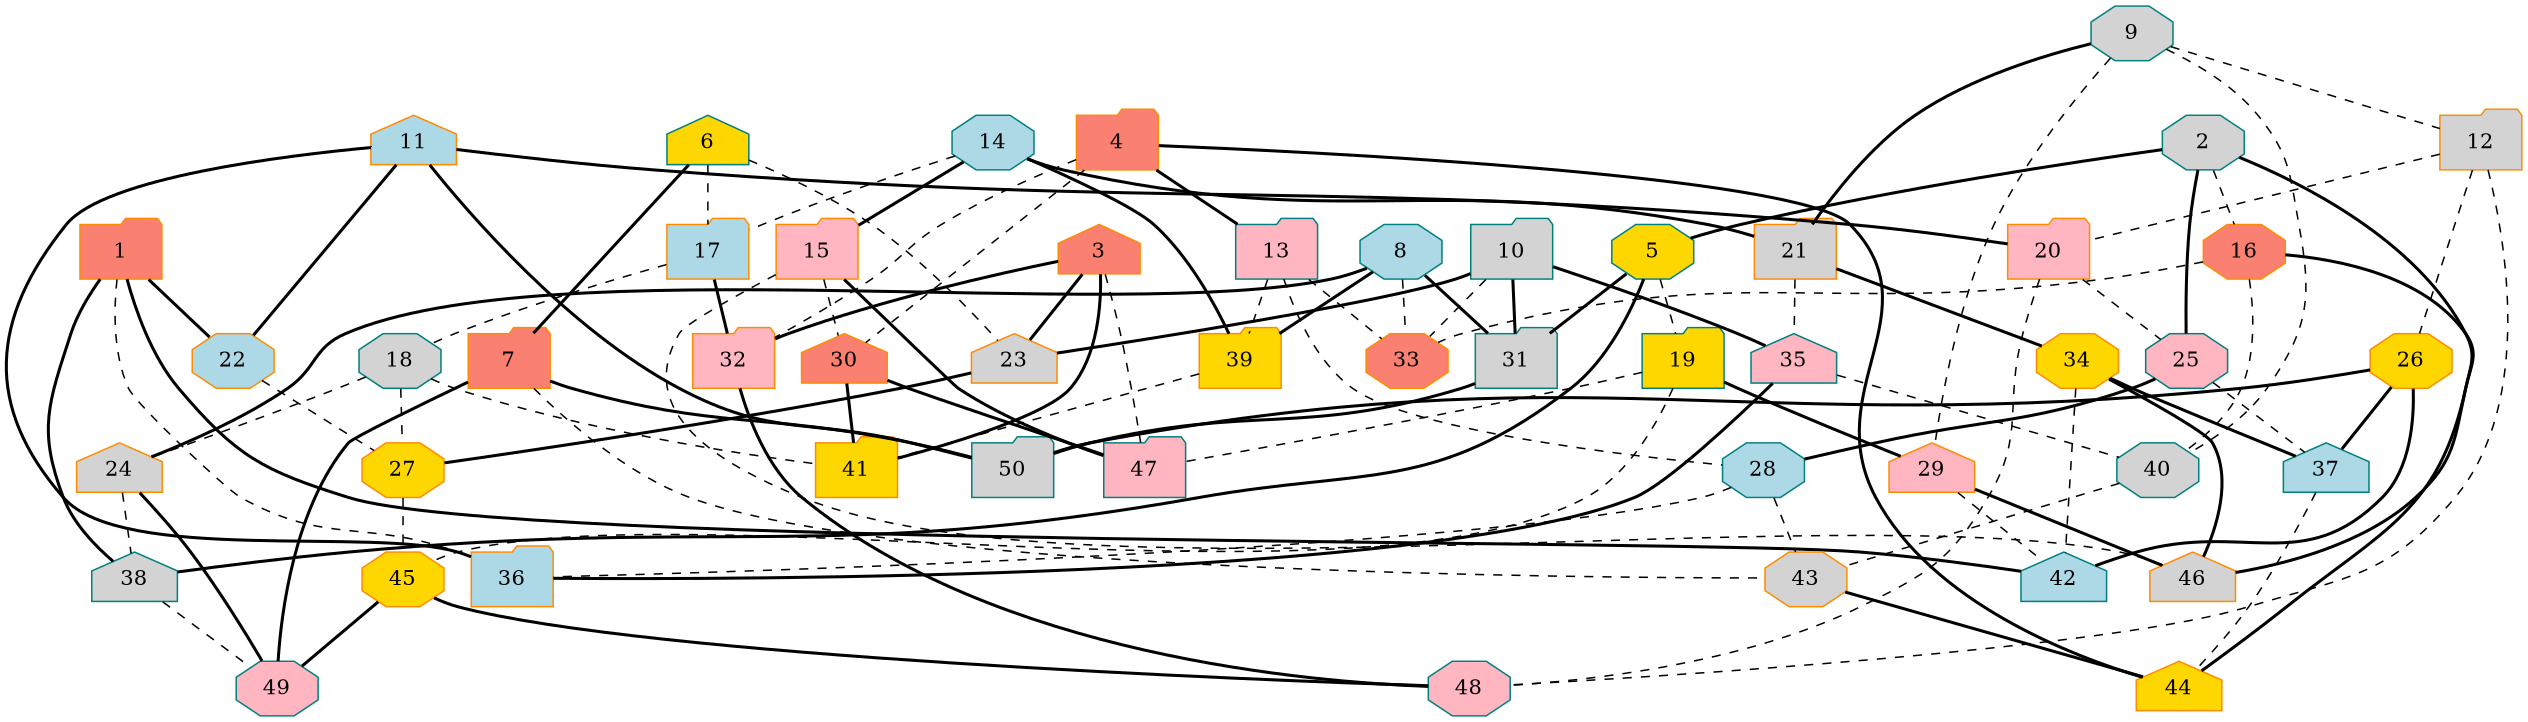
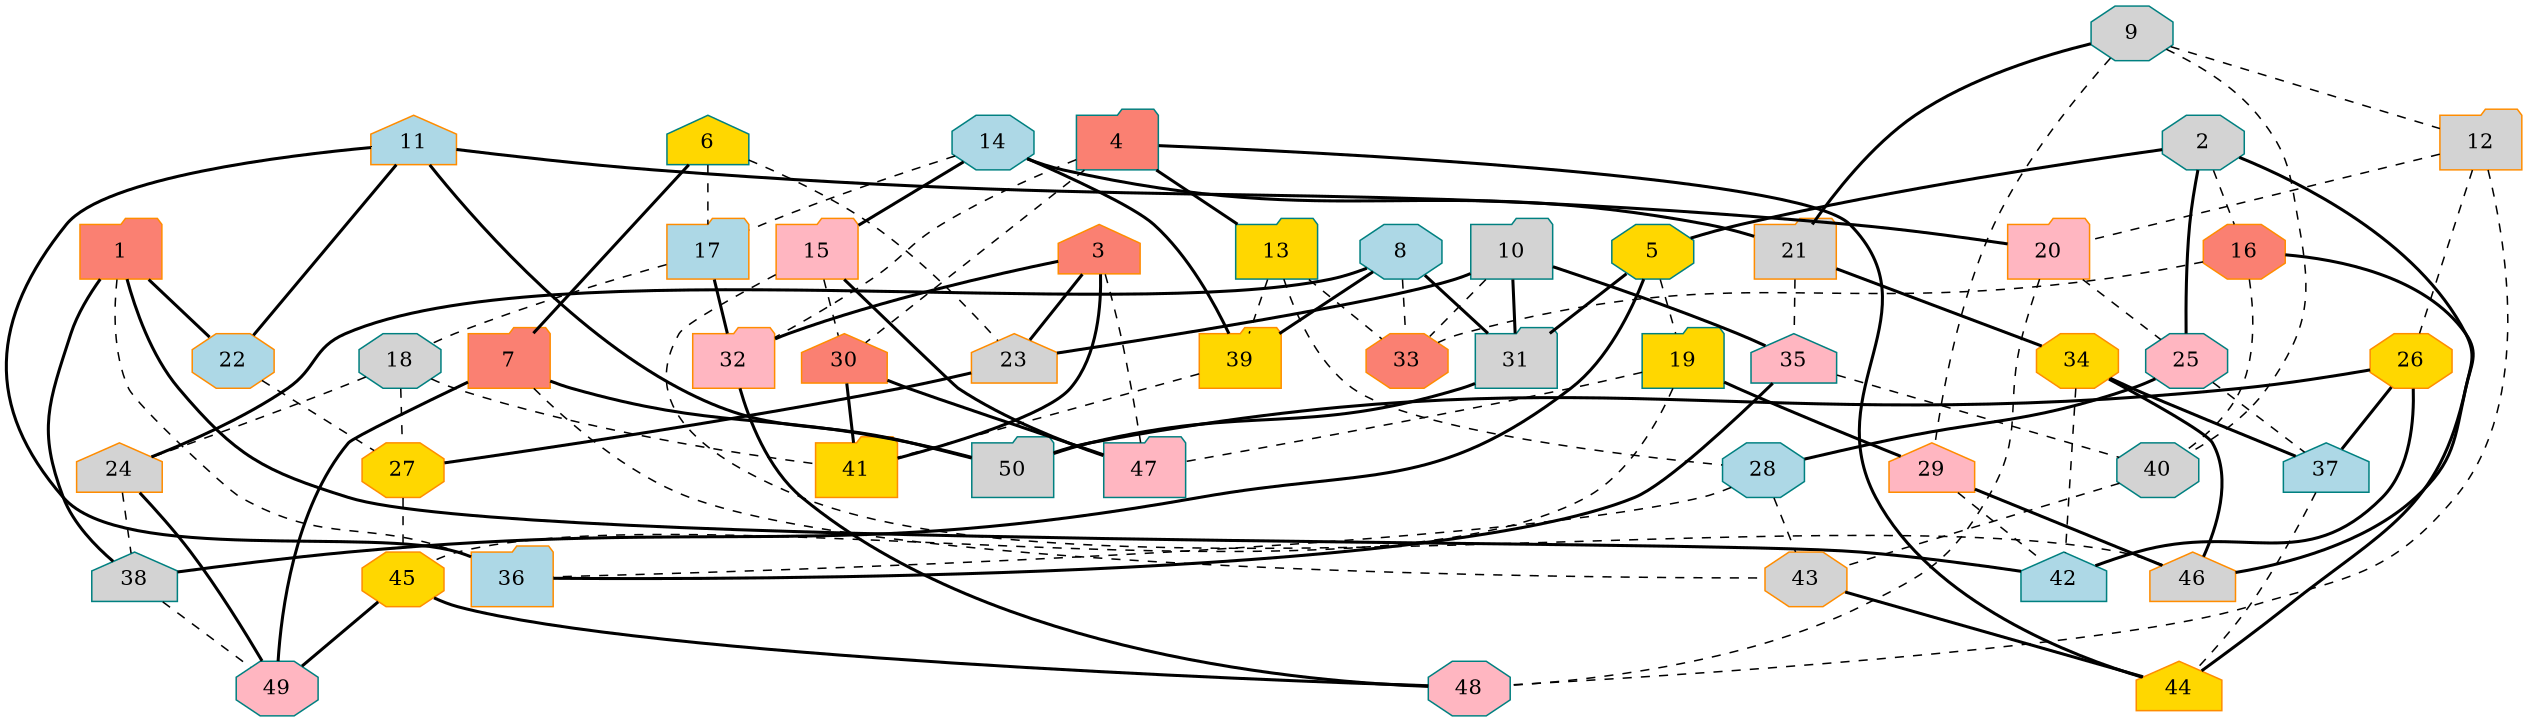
node "4": color darkorange -> teal
node "13": fillcolor lightpink -> gold
